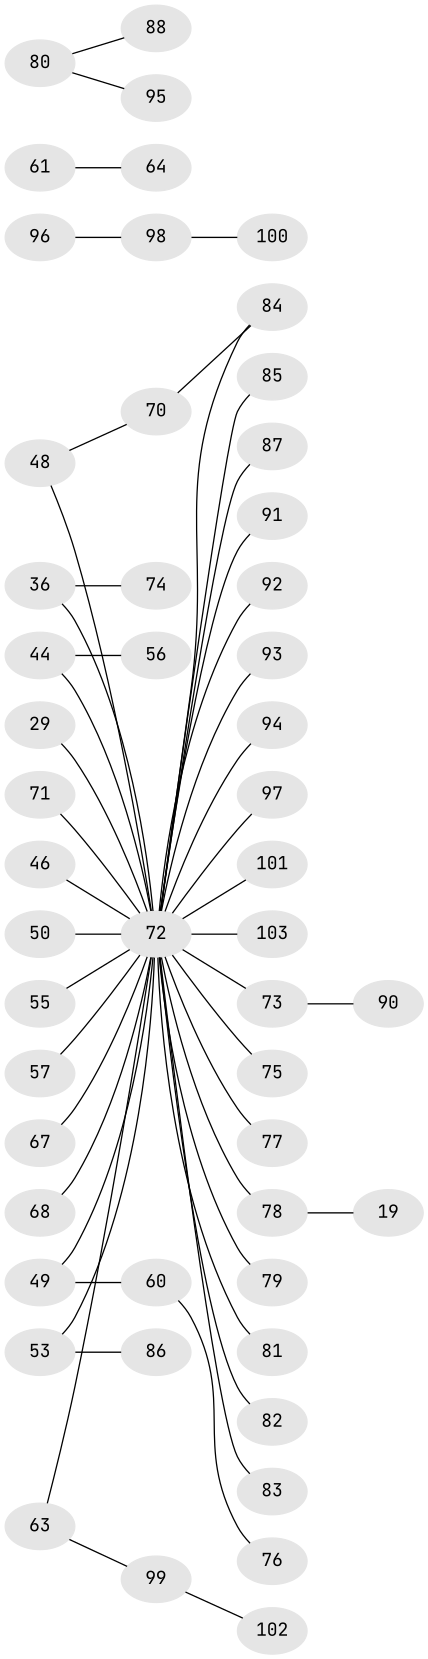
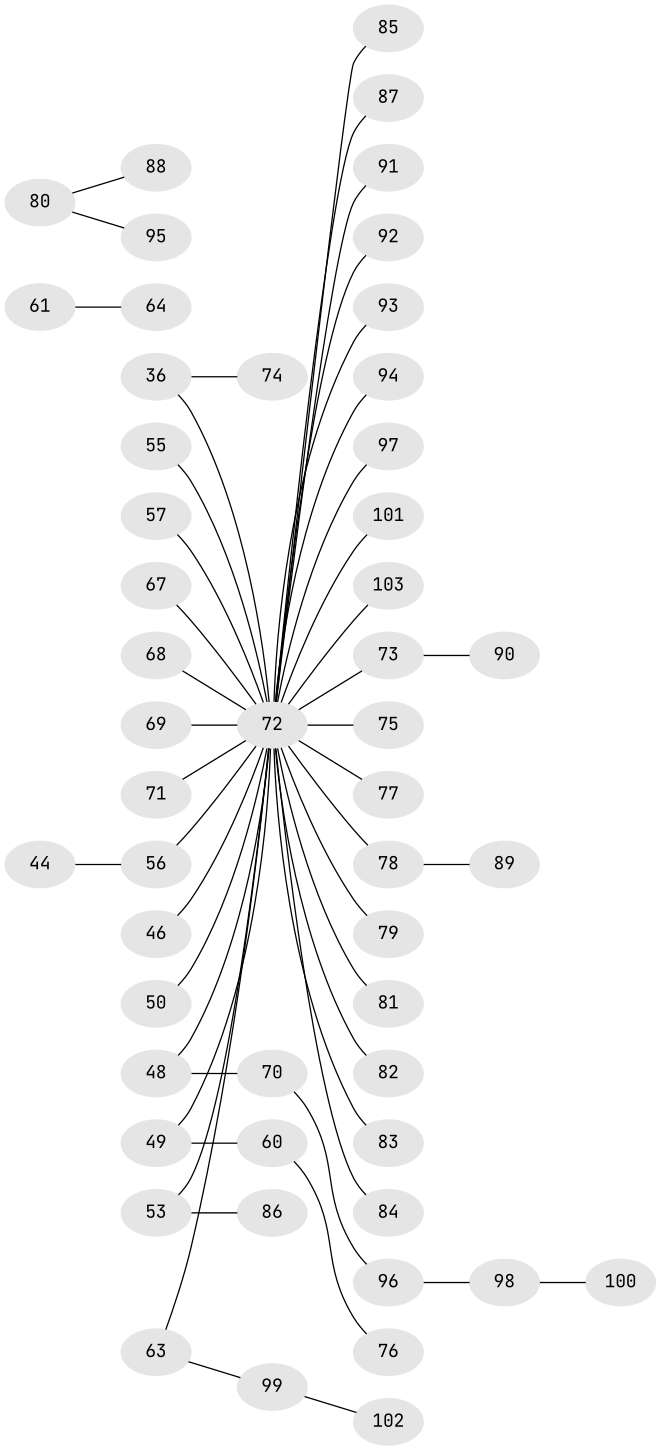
edge "84" -- "70": now "96" -- "70"
node "29": label "29" -> "69"
edge "44" -- "72": now "56" -- "72"
node "19": label "19" -> "89"
